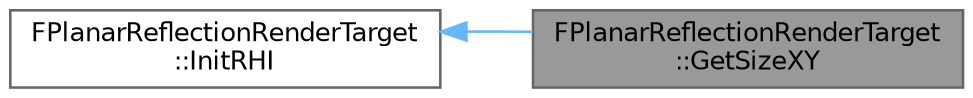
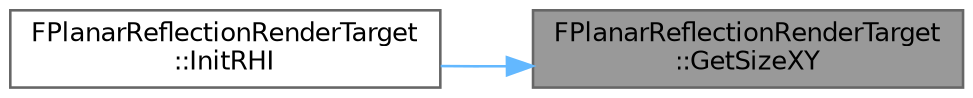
edge "FPlanarReflectionRenderTarget ::GetSizeXY" -> "FPlanarReflectionRenderTarget ::InitRHI": reversed
